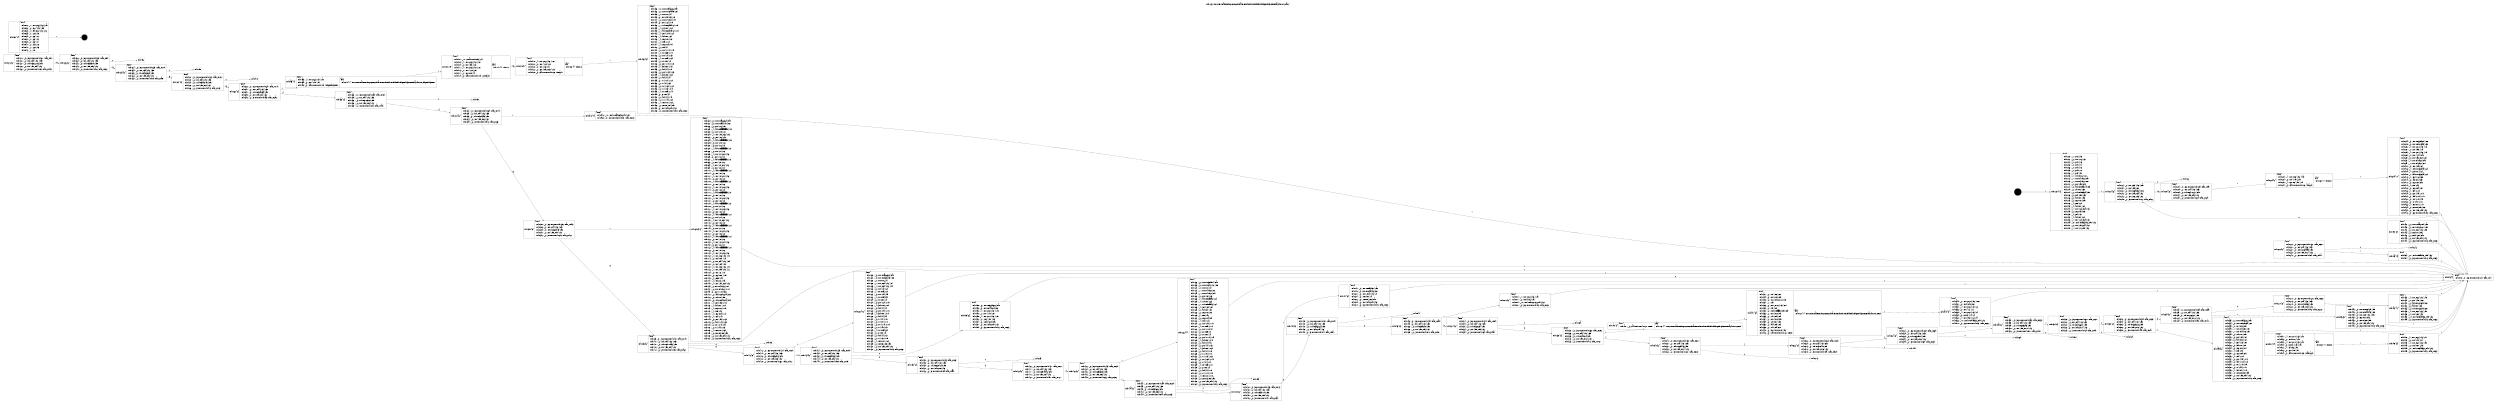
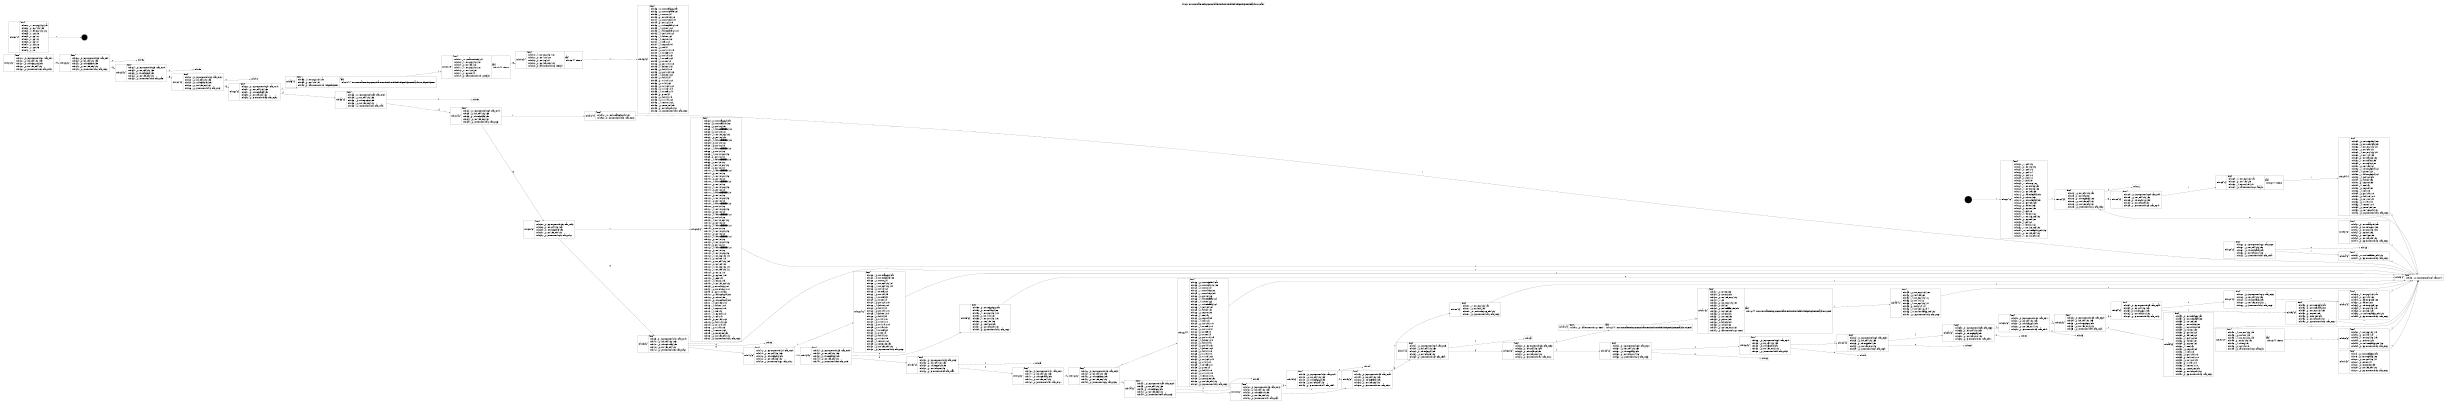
edge "0x4014c0 [28]" -> "0x4017f7 [30]": now "0x4014c0 [28]" -> "0x4014f8 [28]"
